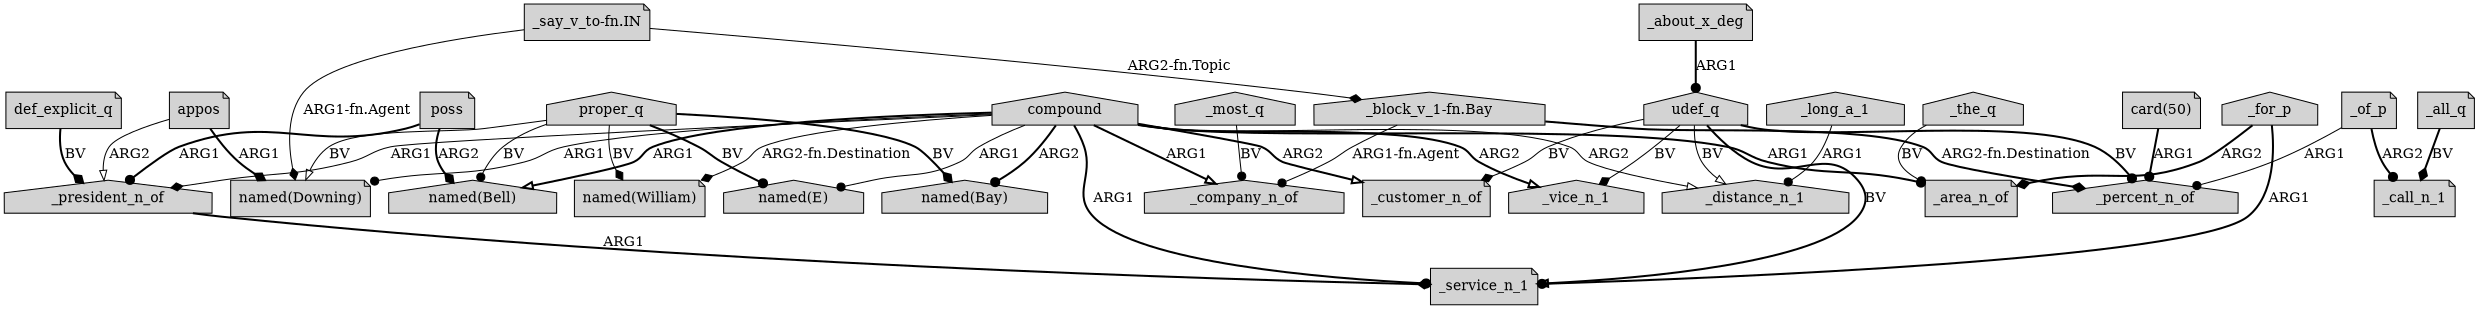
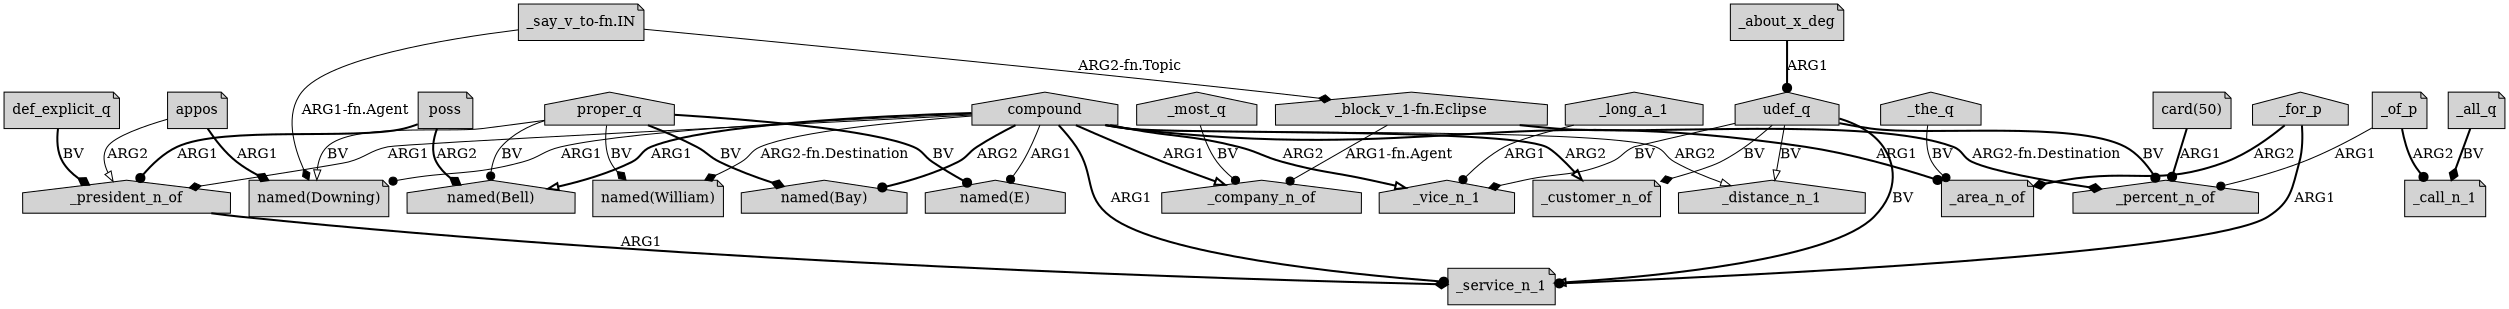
node "_block_v_1-fn.Bay": label "_block_v_1-fn.Bay" -> "_block_v_1-fn.Eclipse"
edge "_long_a_1" -> "_distance_n_1": now "_long_a_1" -> "_vice_n_1"
